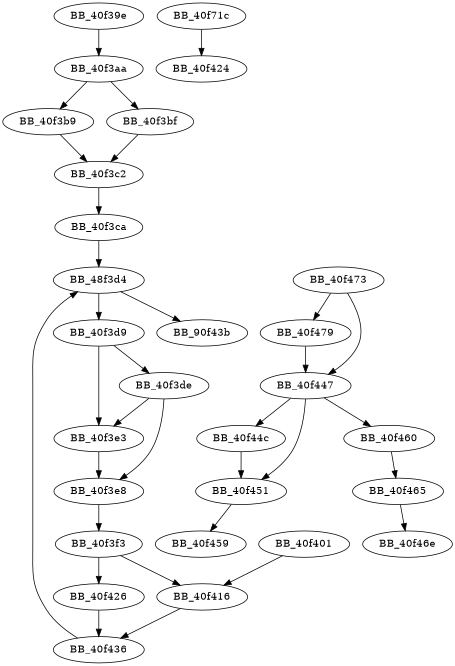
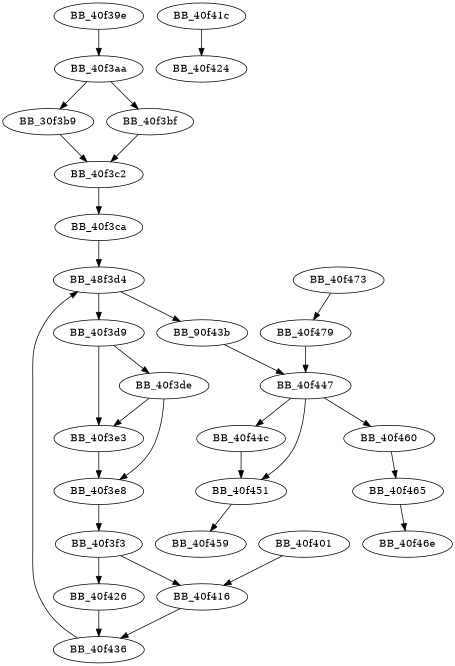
node "BB_40f71c": label "BB_40f71c" -> "BB_40f41c"
node "BB_40f3b9": label "BB_40f3b9" -> "BB_30f3b9"
edge "BB_40f473" -> "BB_40f447": now "BB_90f43b" -> "BB_40f447"
